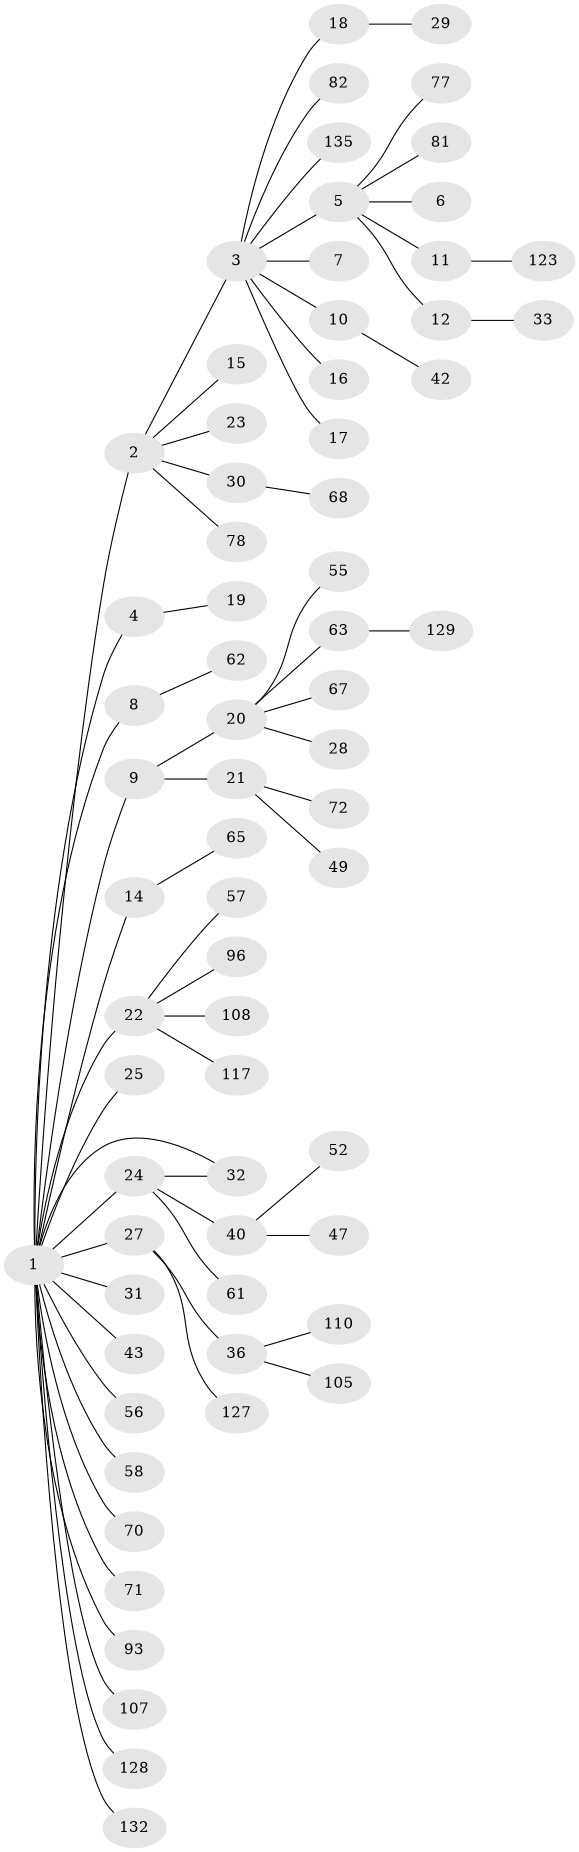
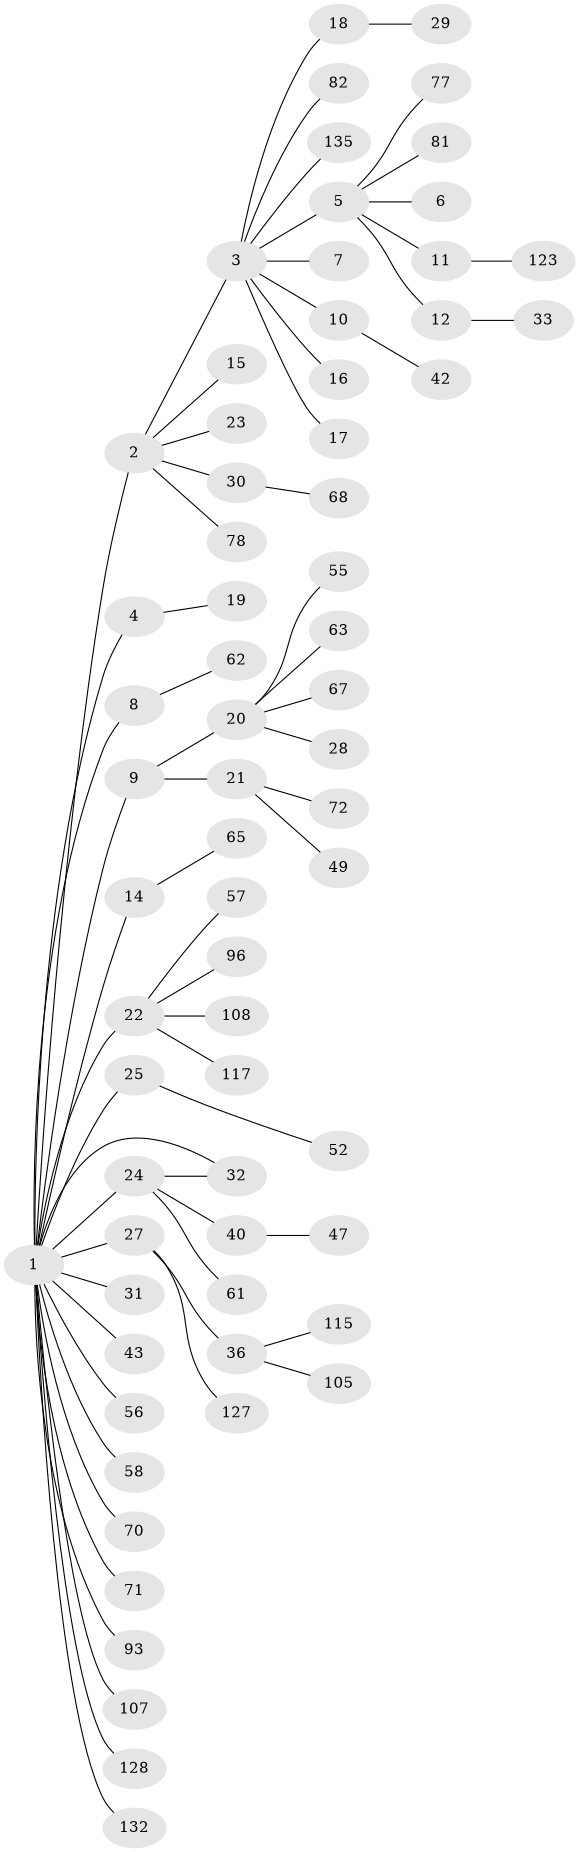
node "129": removed
edge "52" -- "40": now "52" -- "25"
node "110": label "110" -> "115"
